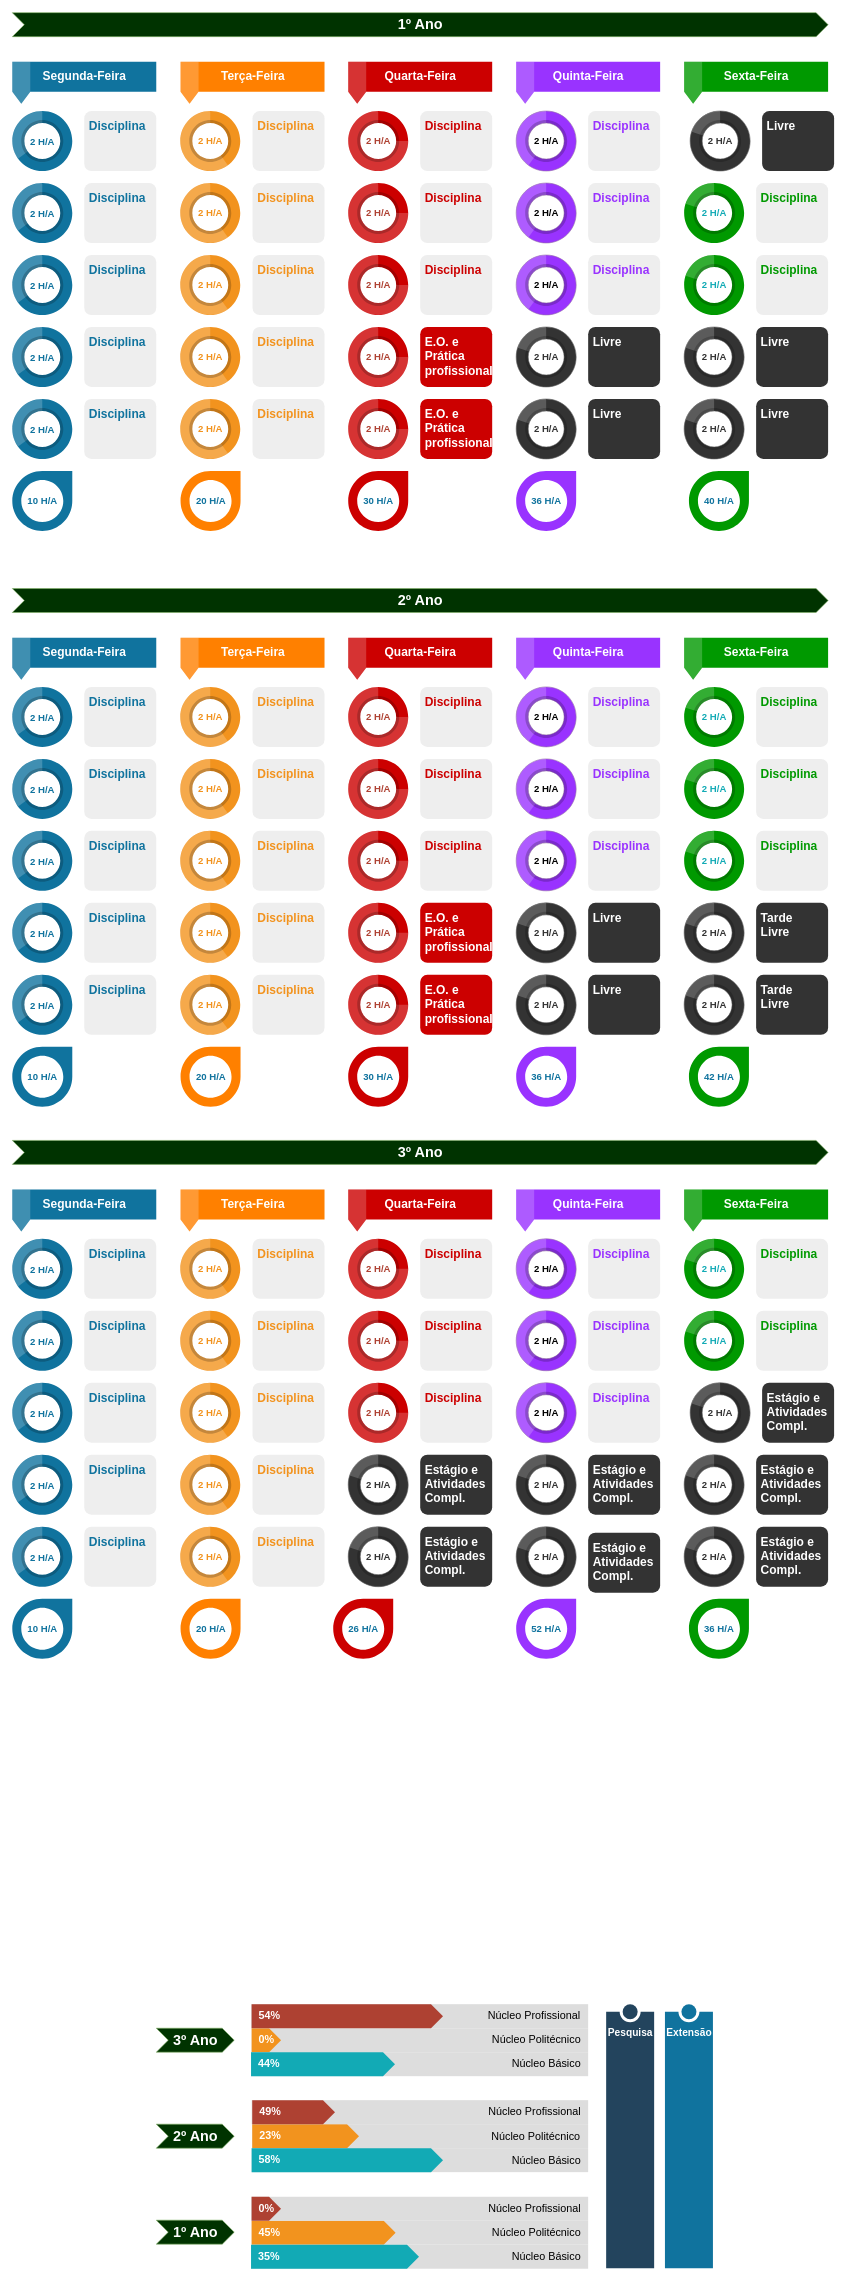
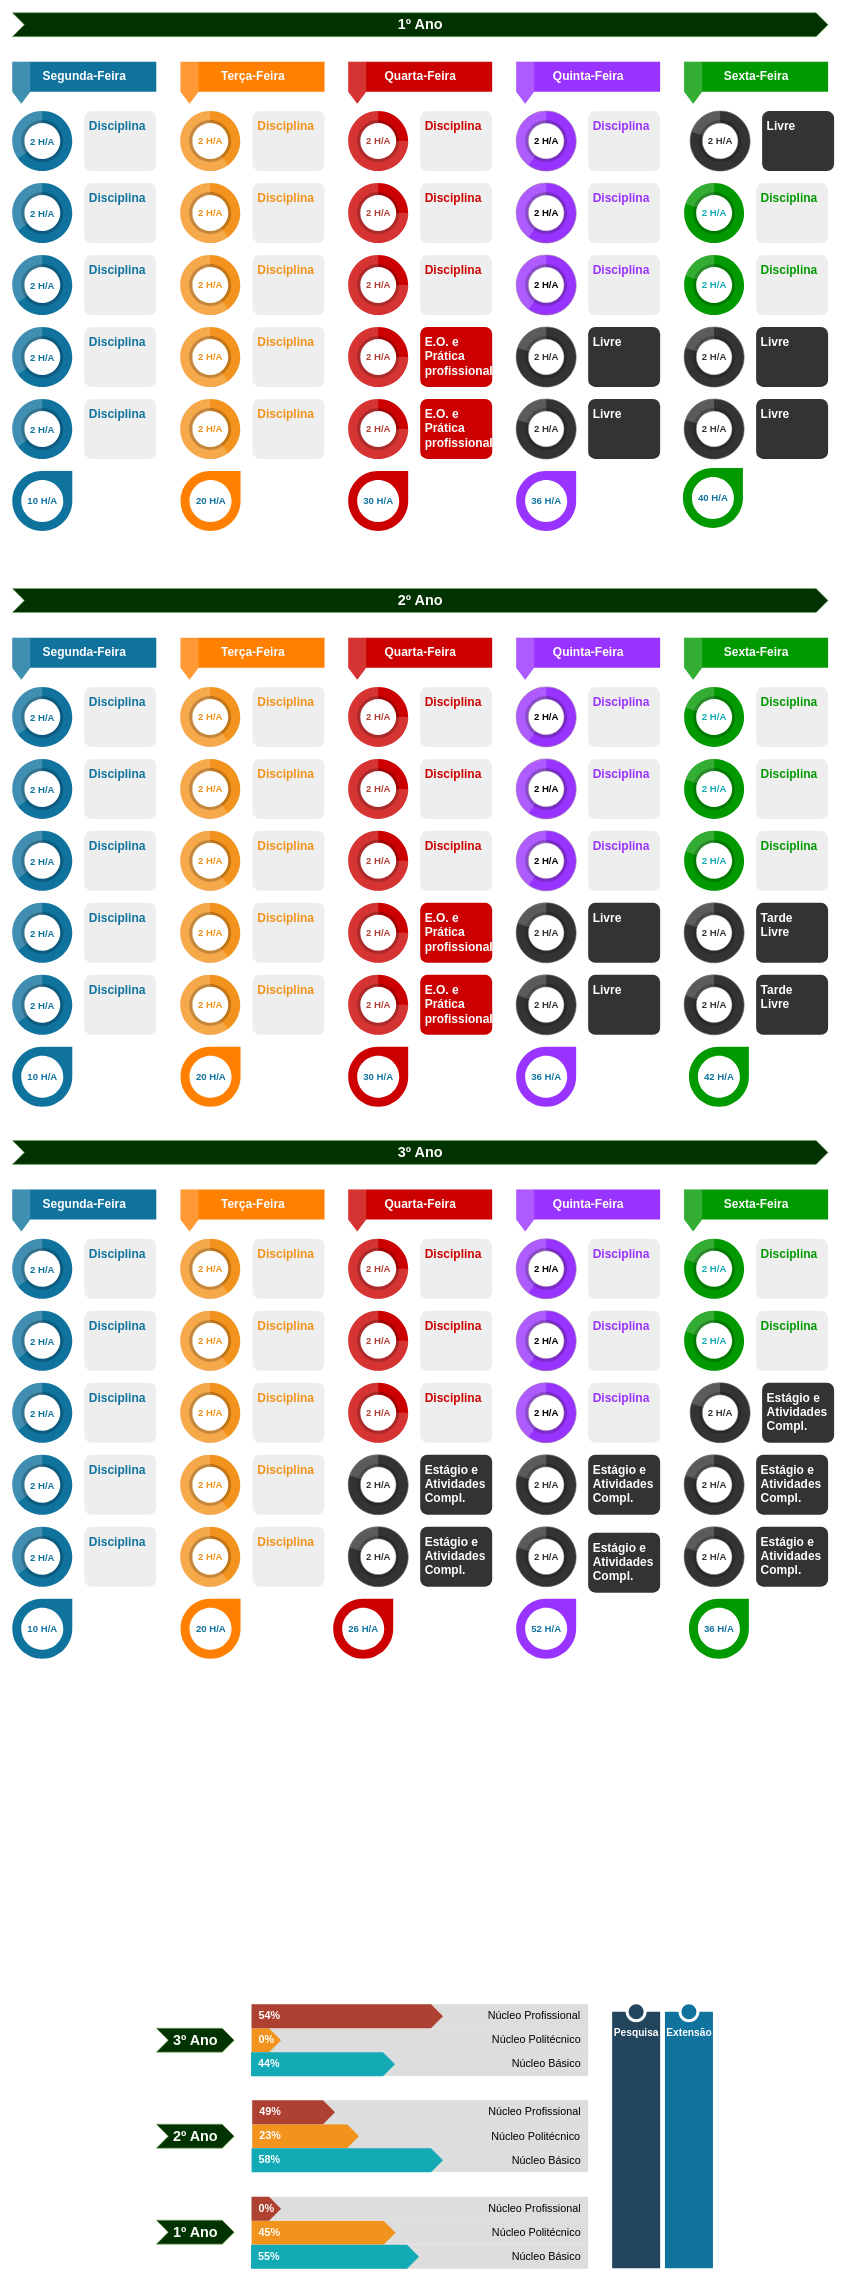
node "40 H/A": moved (719, 501) -> (713, 498)
node "Pesquisa": moved (630, 2136) -> (636, 2136)
node "35%": label "35%" -> "55%"
